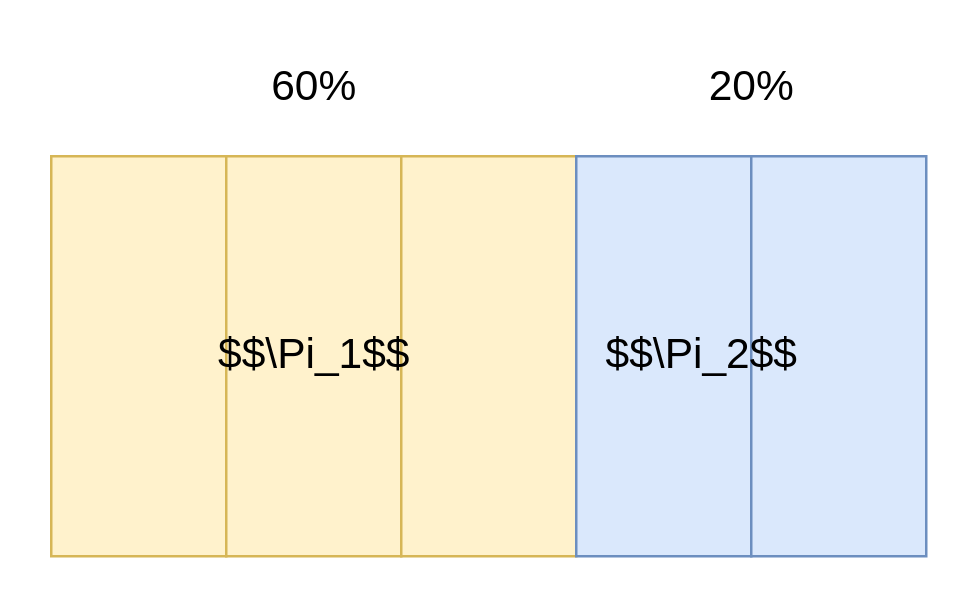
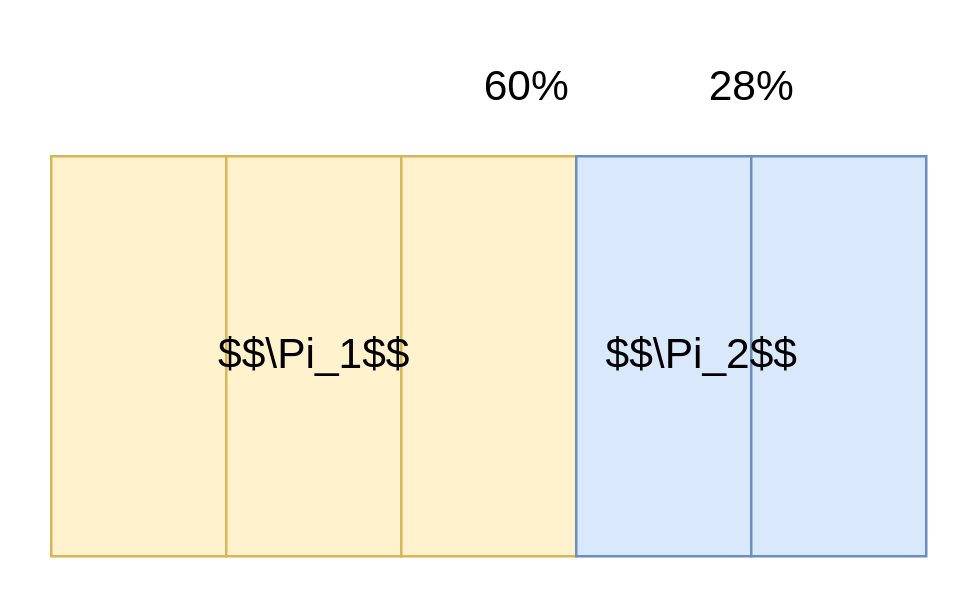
node "60%": moved (314, 89) -> (526, 89)
node "20%": label "20%" -> "28%"
